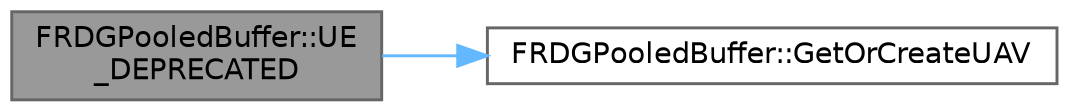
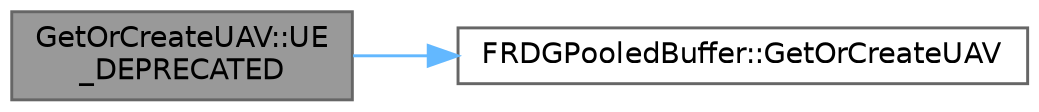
node "FRDGPooledBuffer::UE _DEPRECATED": label "FRDGPooledBuffer::UE _DEPRECATED" -> "GetOrCreateUAV::UE _DEPRECATED"
